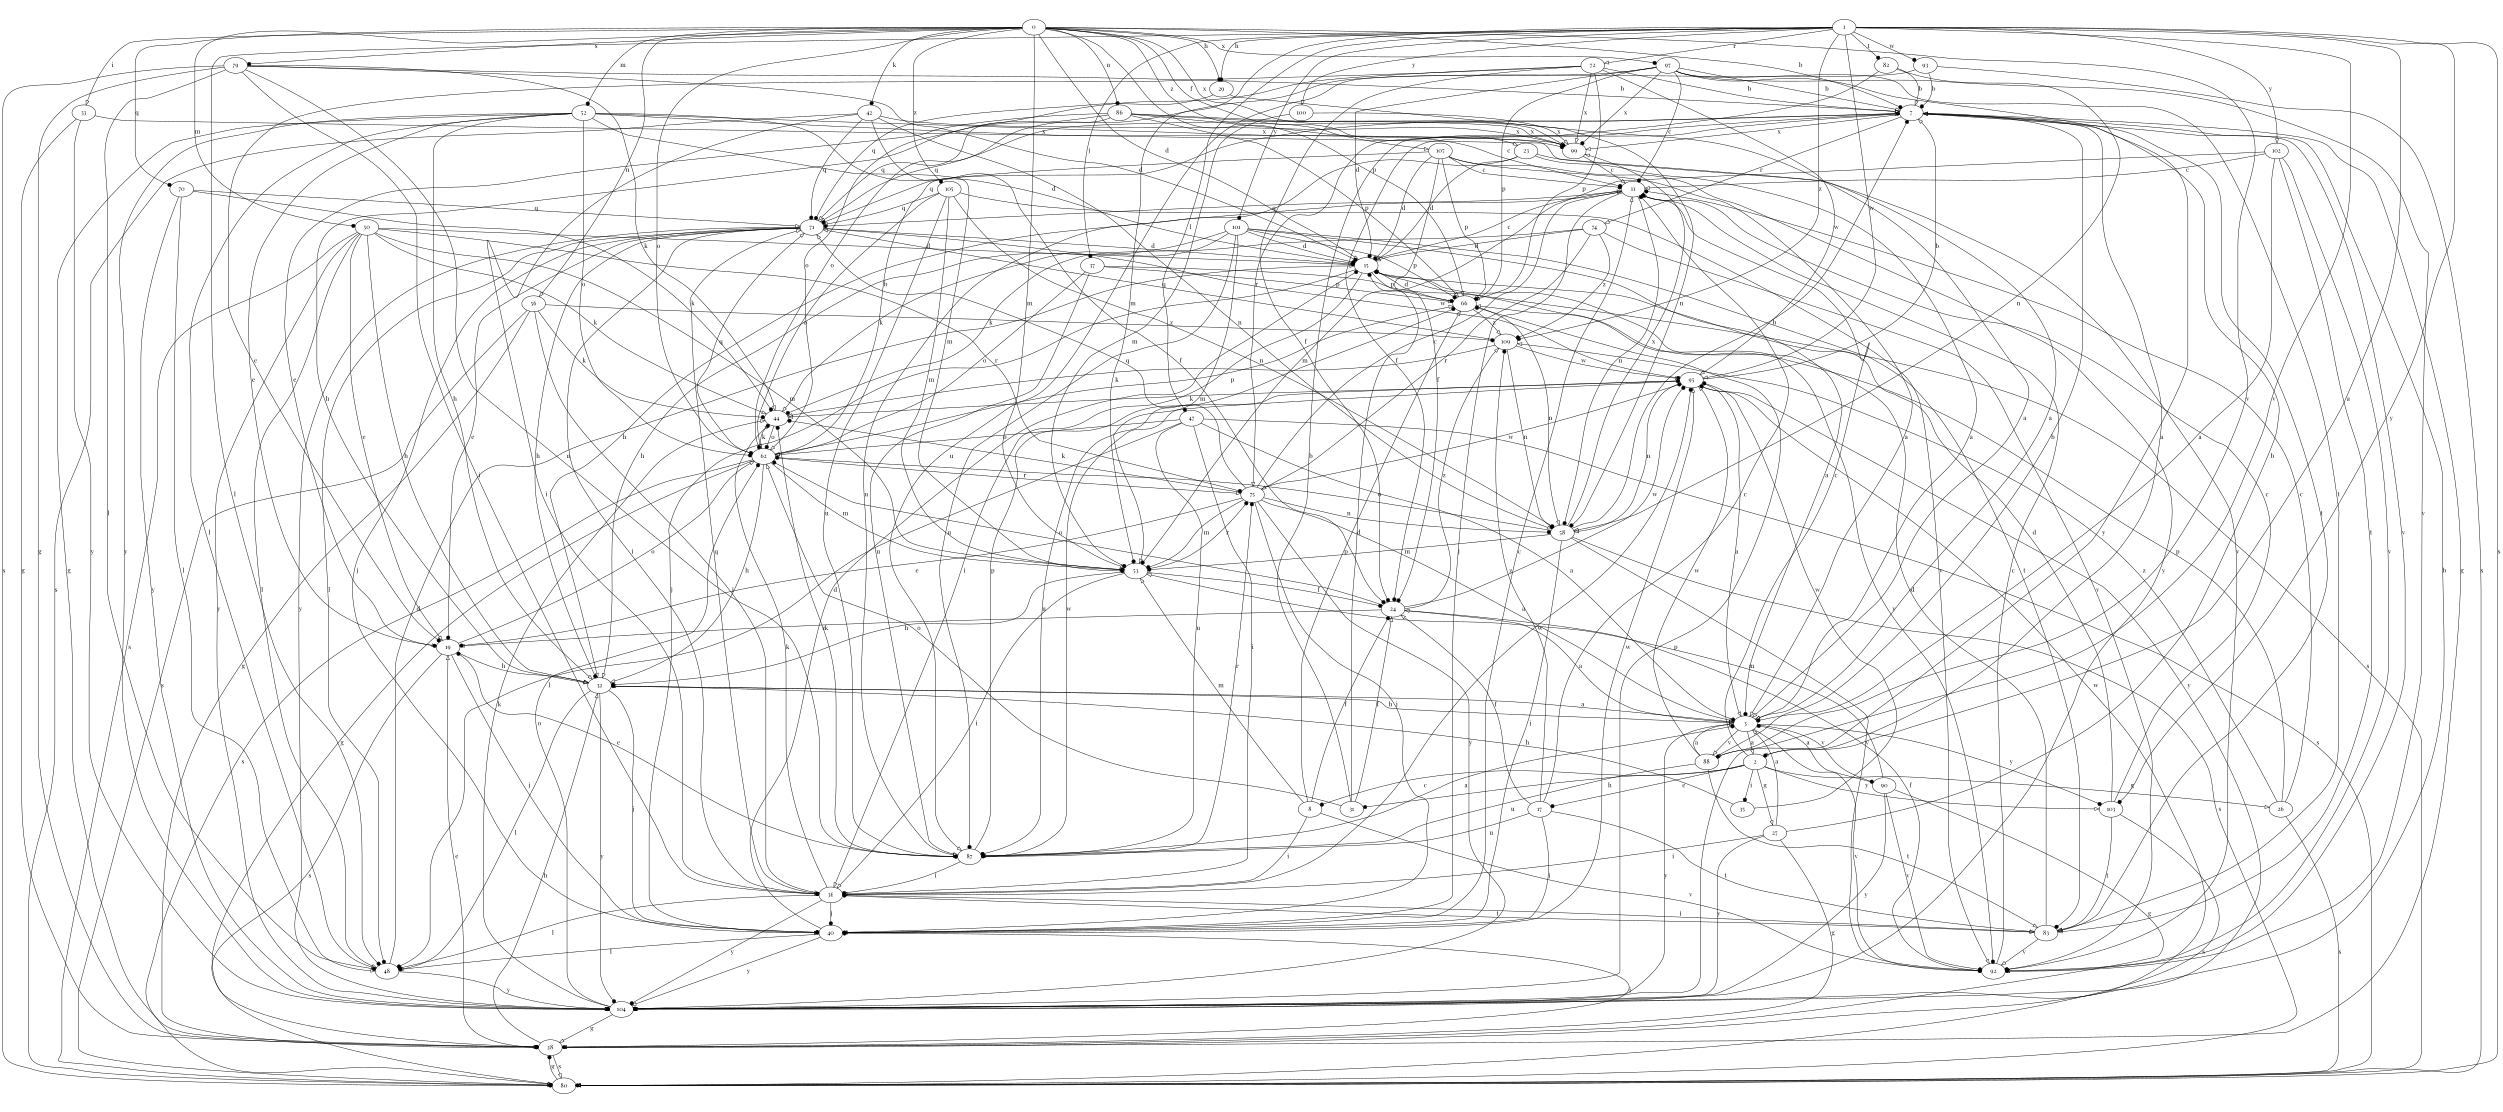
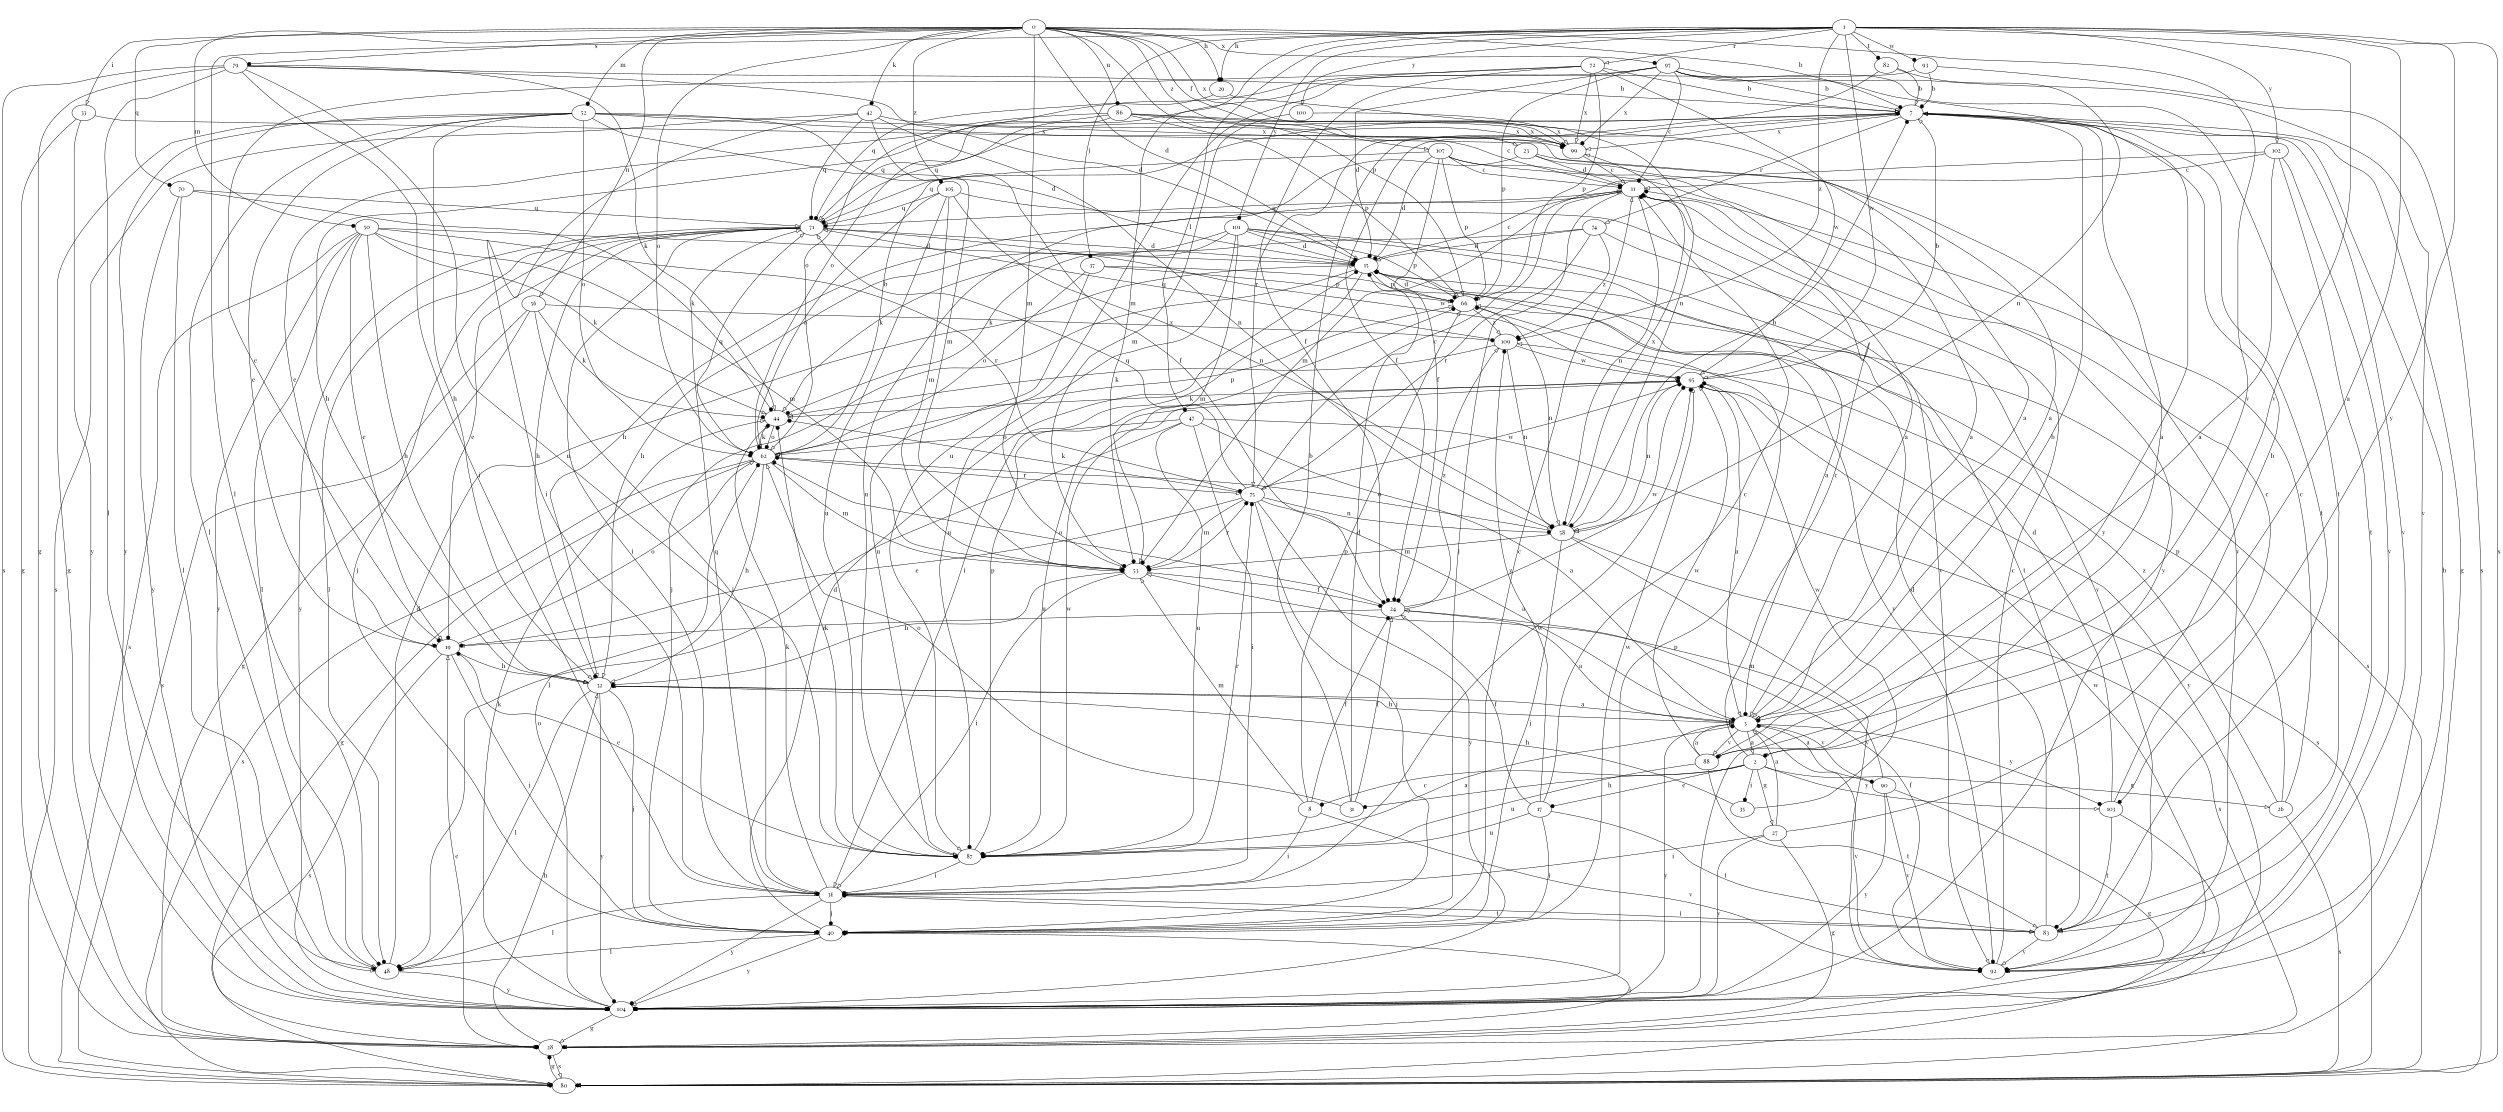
edge "23" -> "15": now "23" -> "11"
